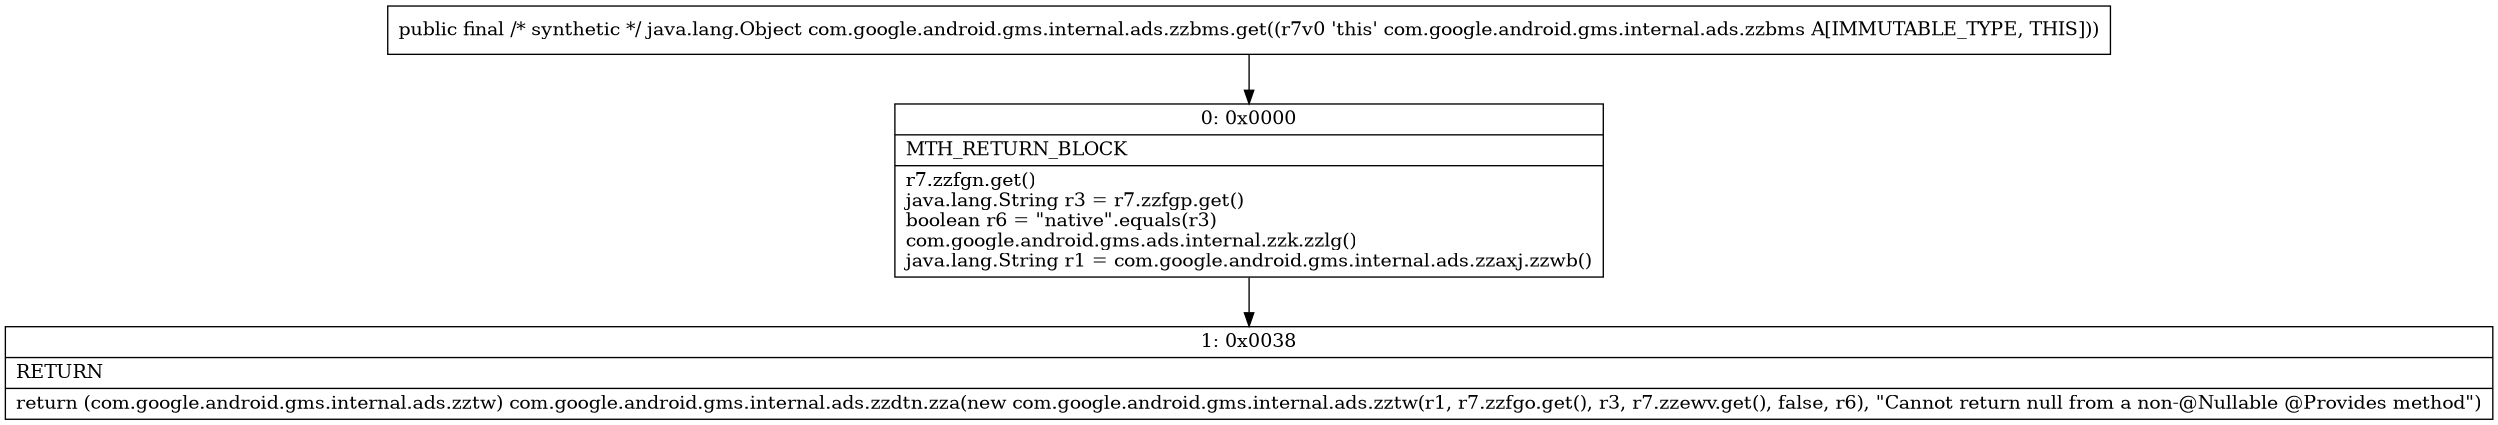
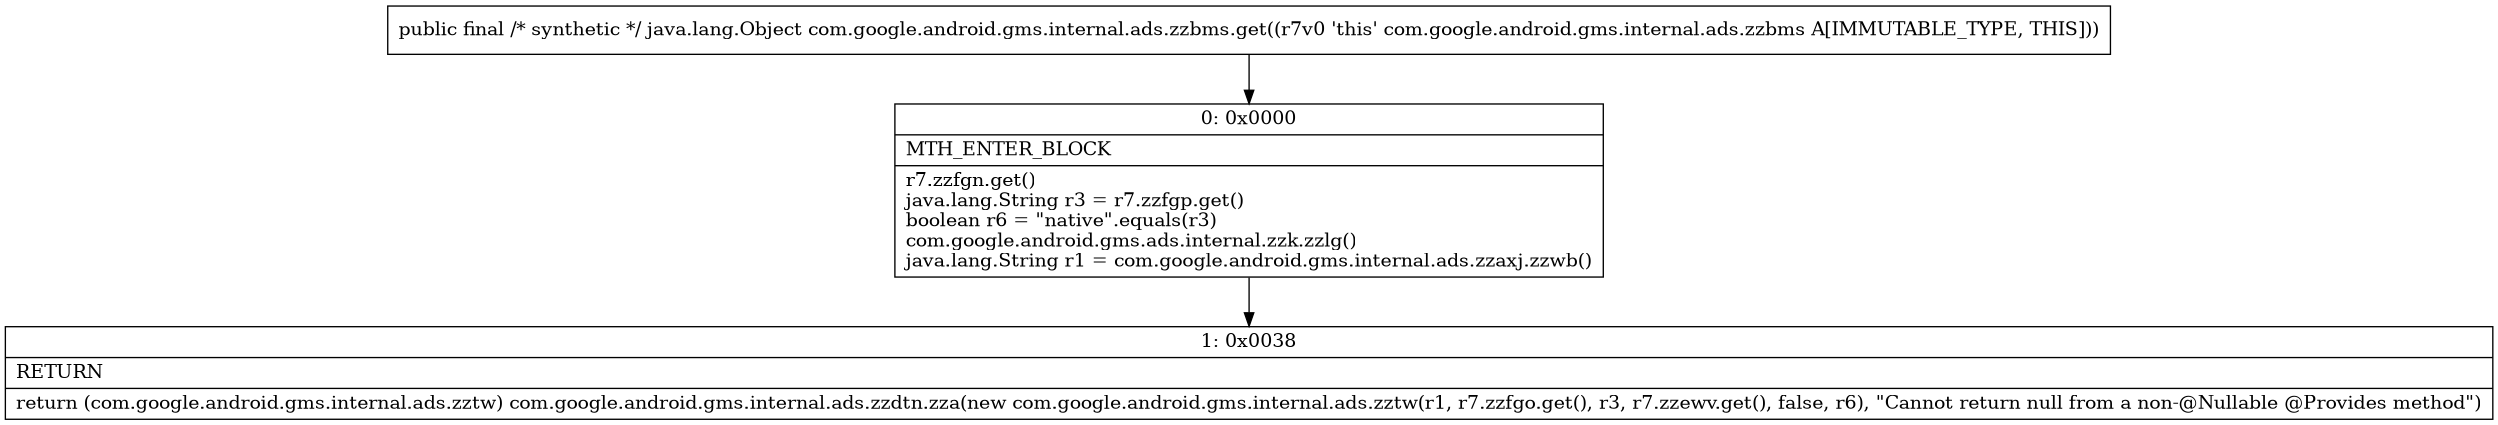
node "0: 0x0000": text "MTH_RETURN_BLOCK" -> "MTH_ENTER_BLOCK"
